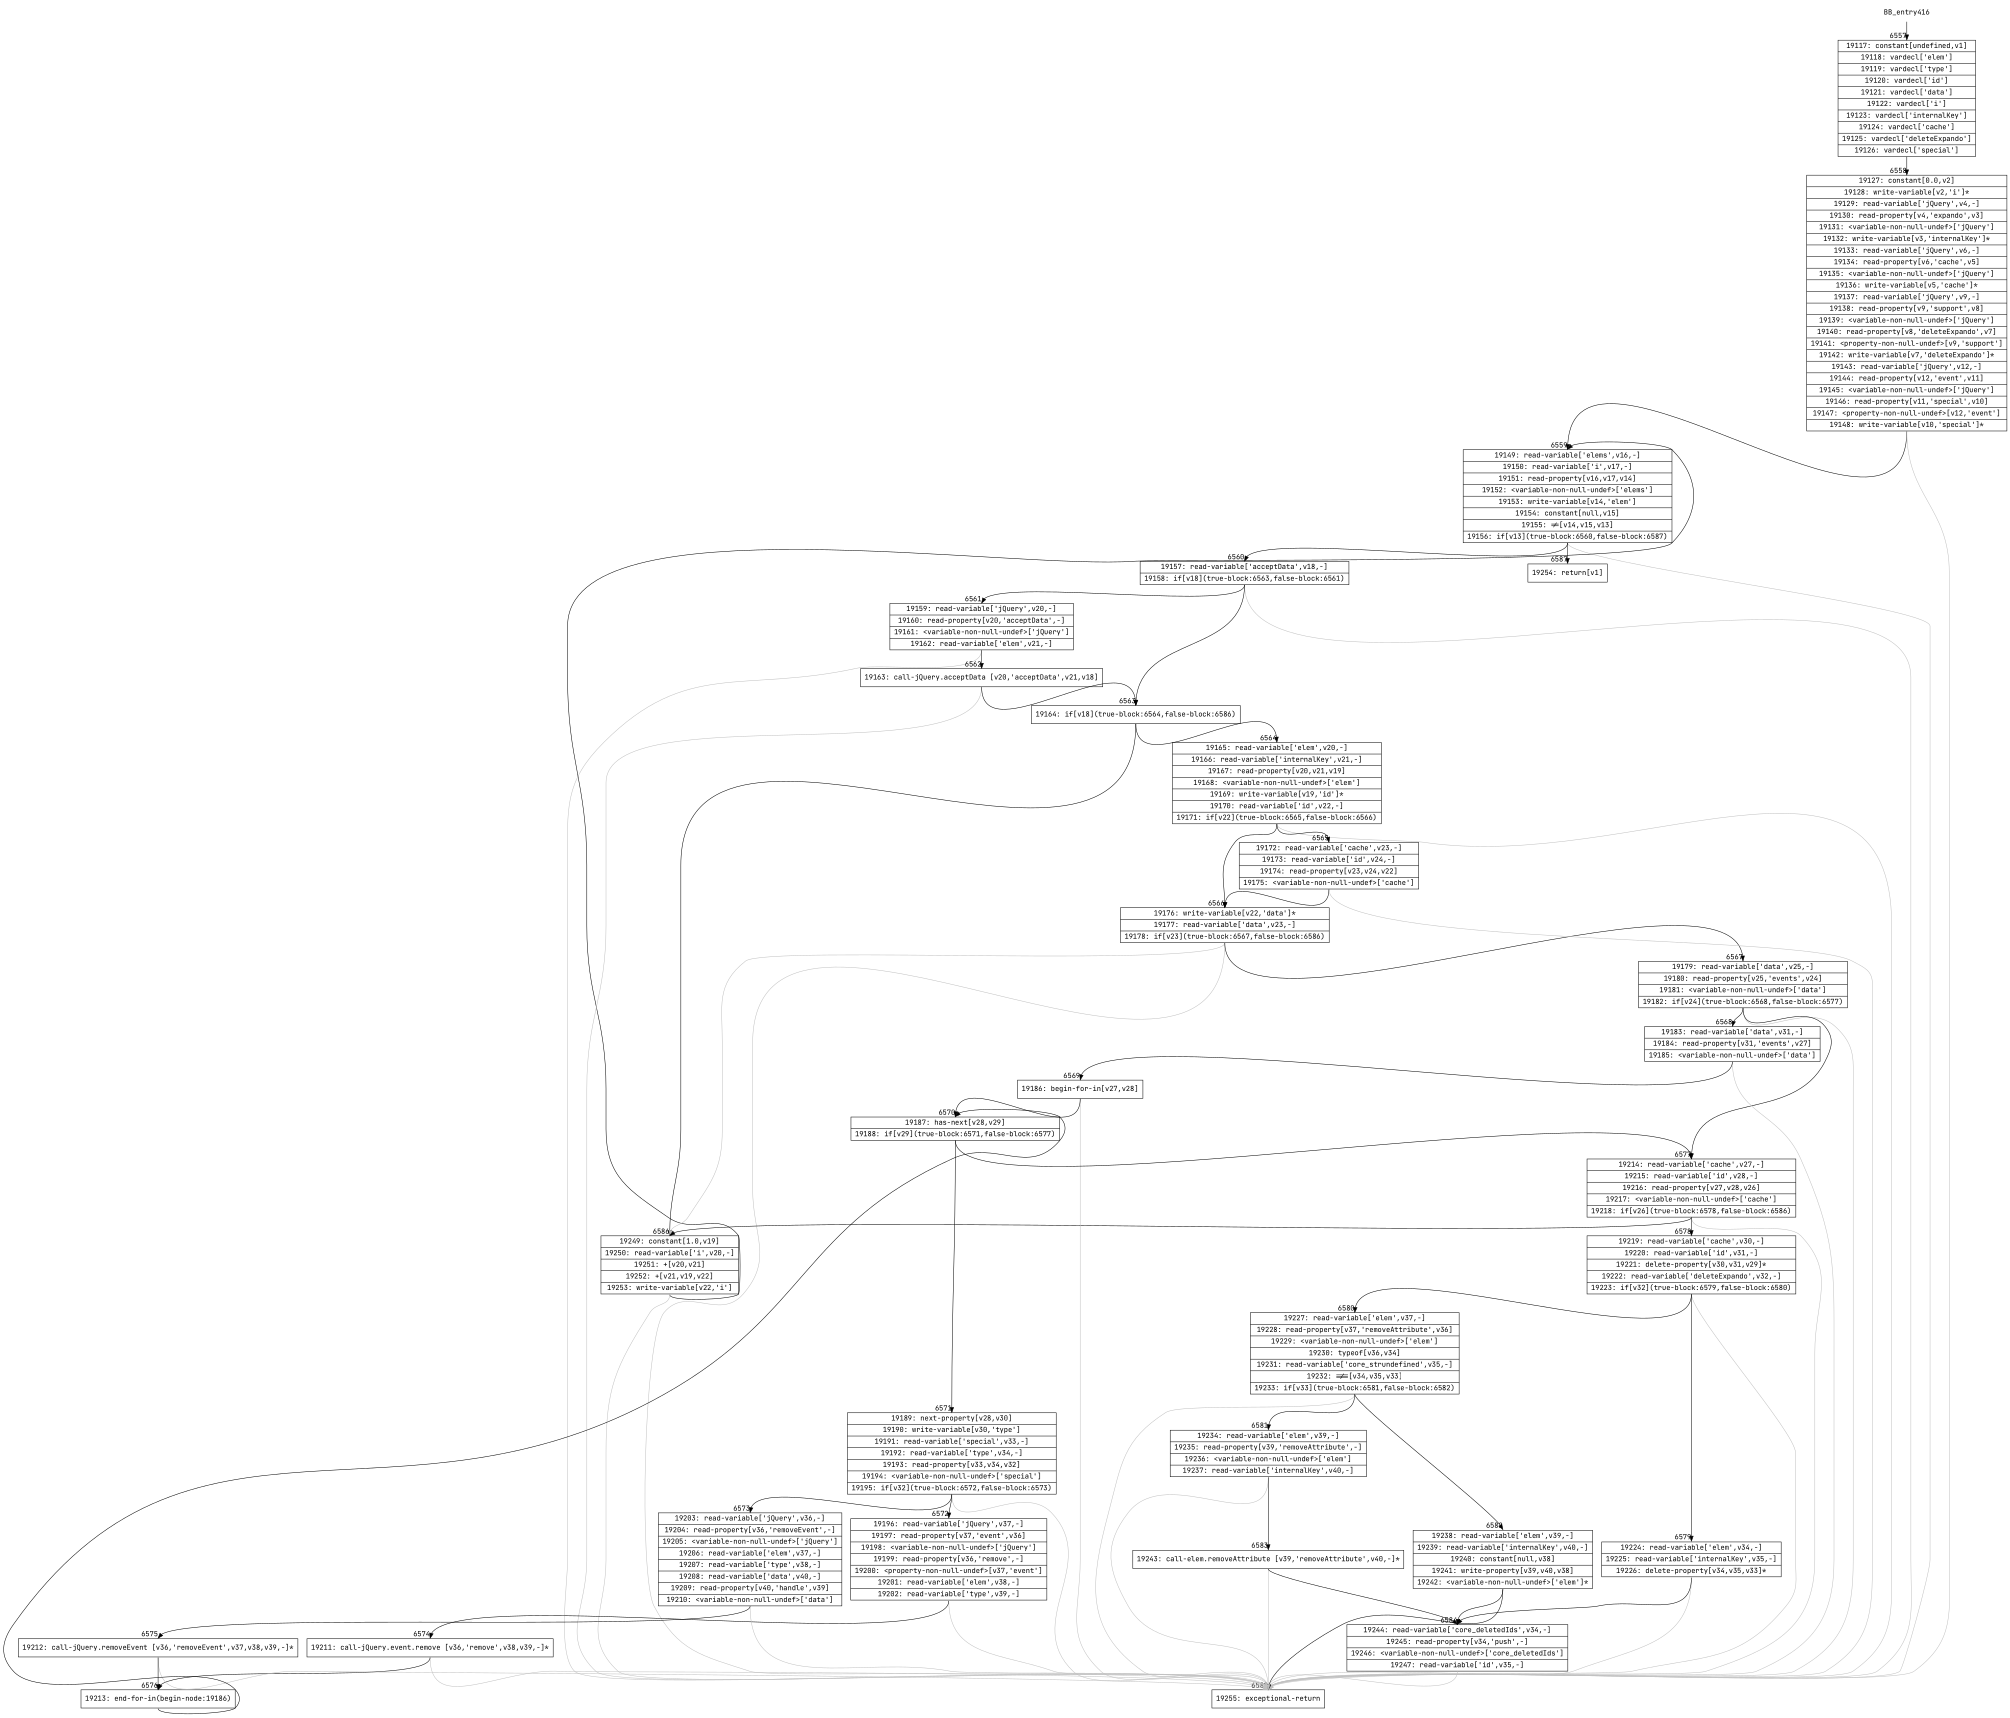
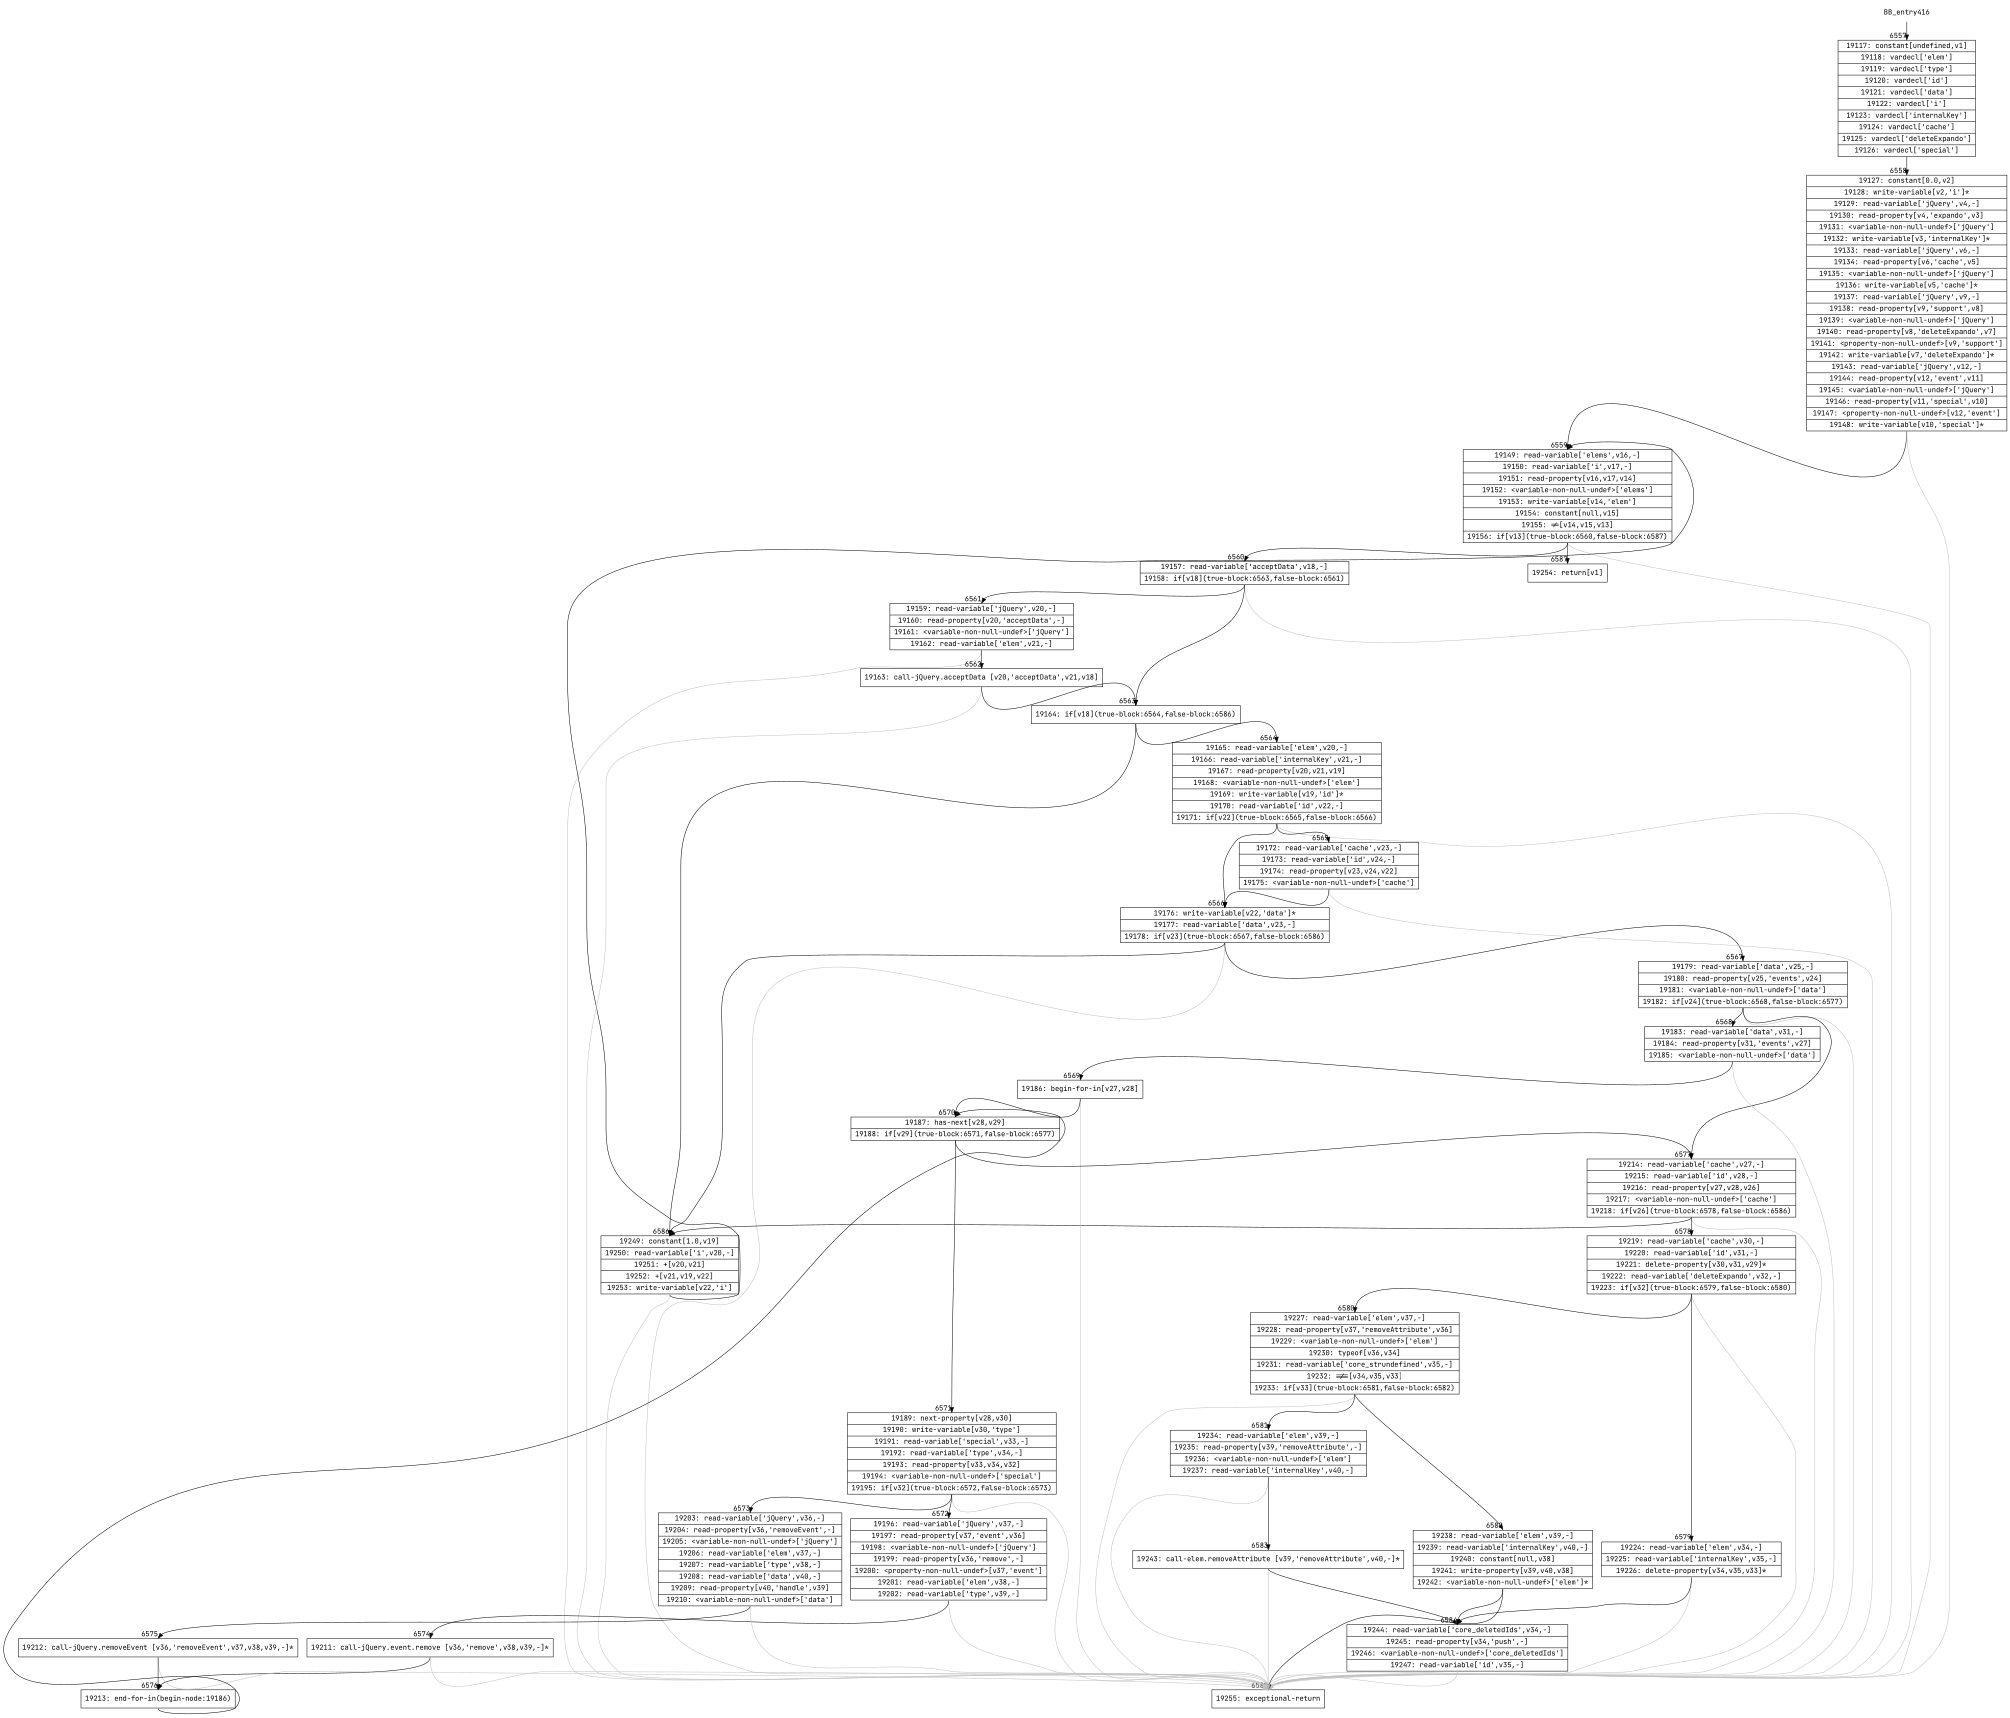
edge "19176: write-variable[v22,'data']*" -> "19249: constant[1.0,v19]": color gray -> black
